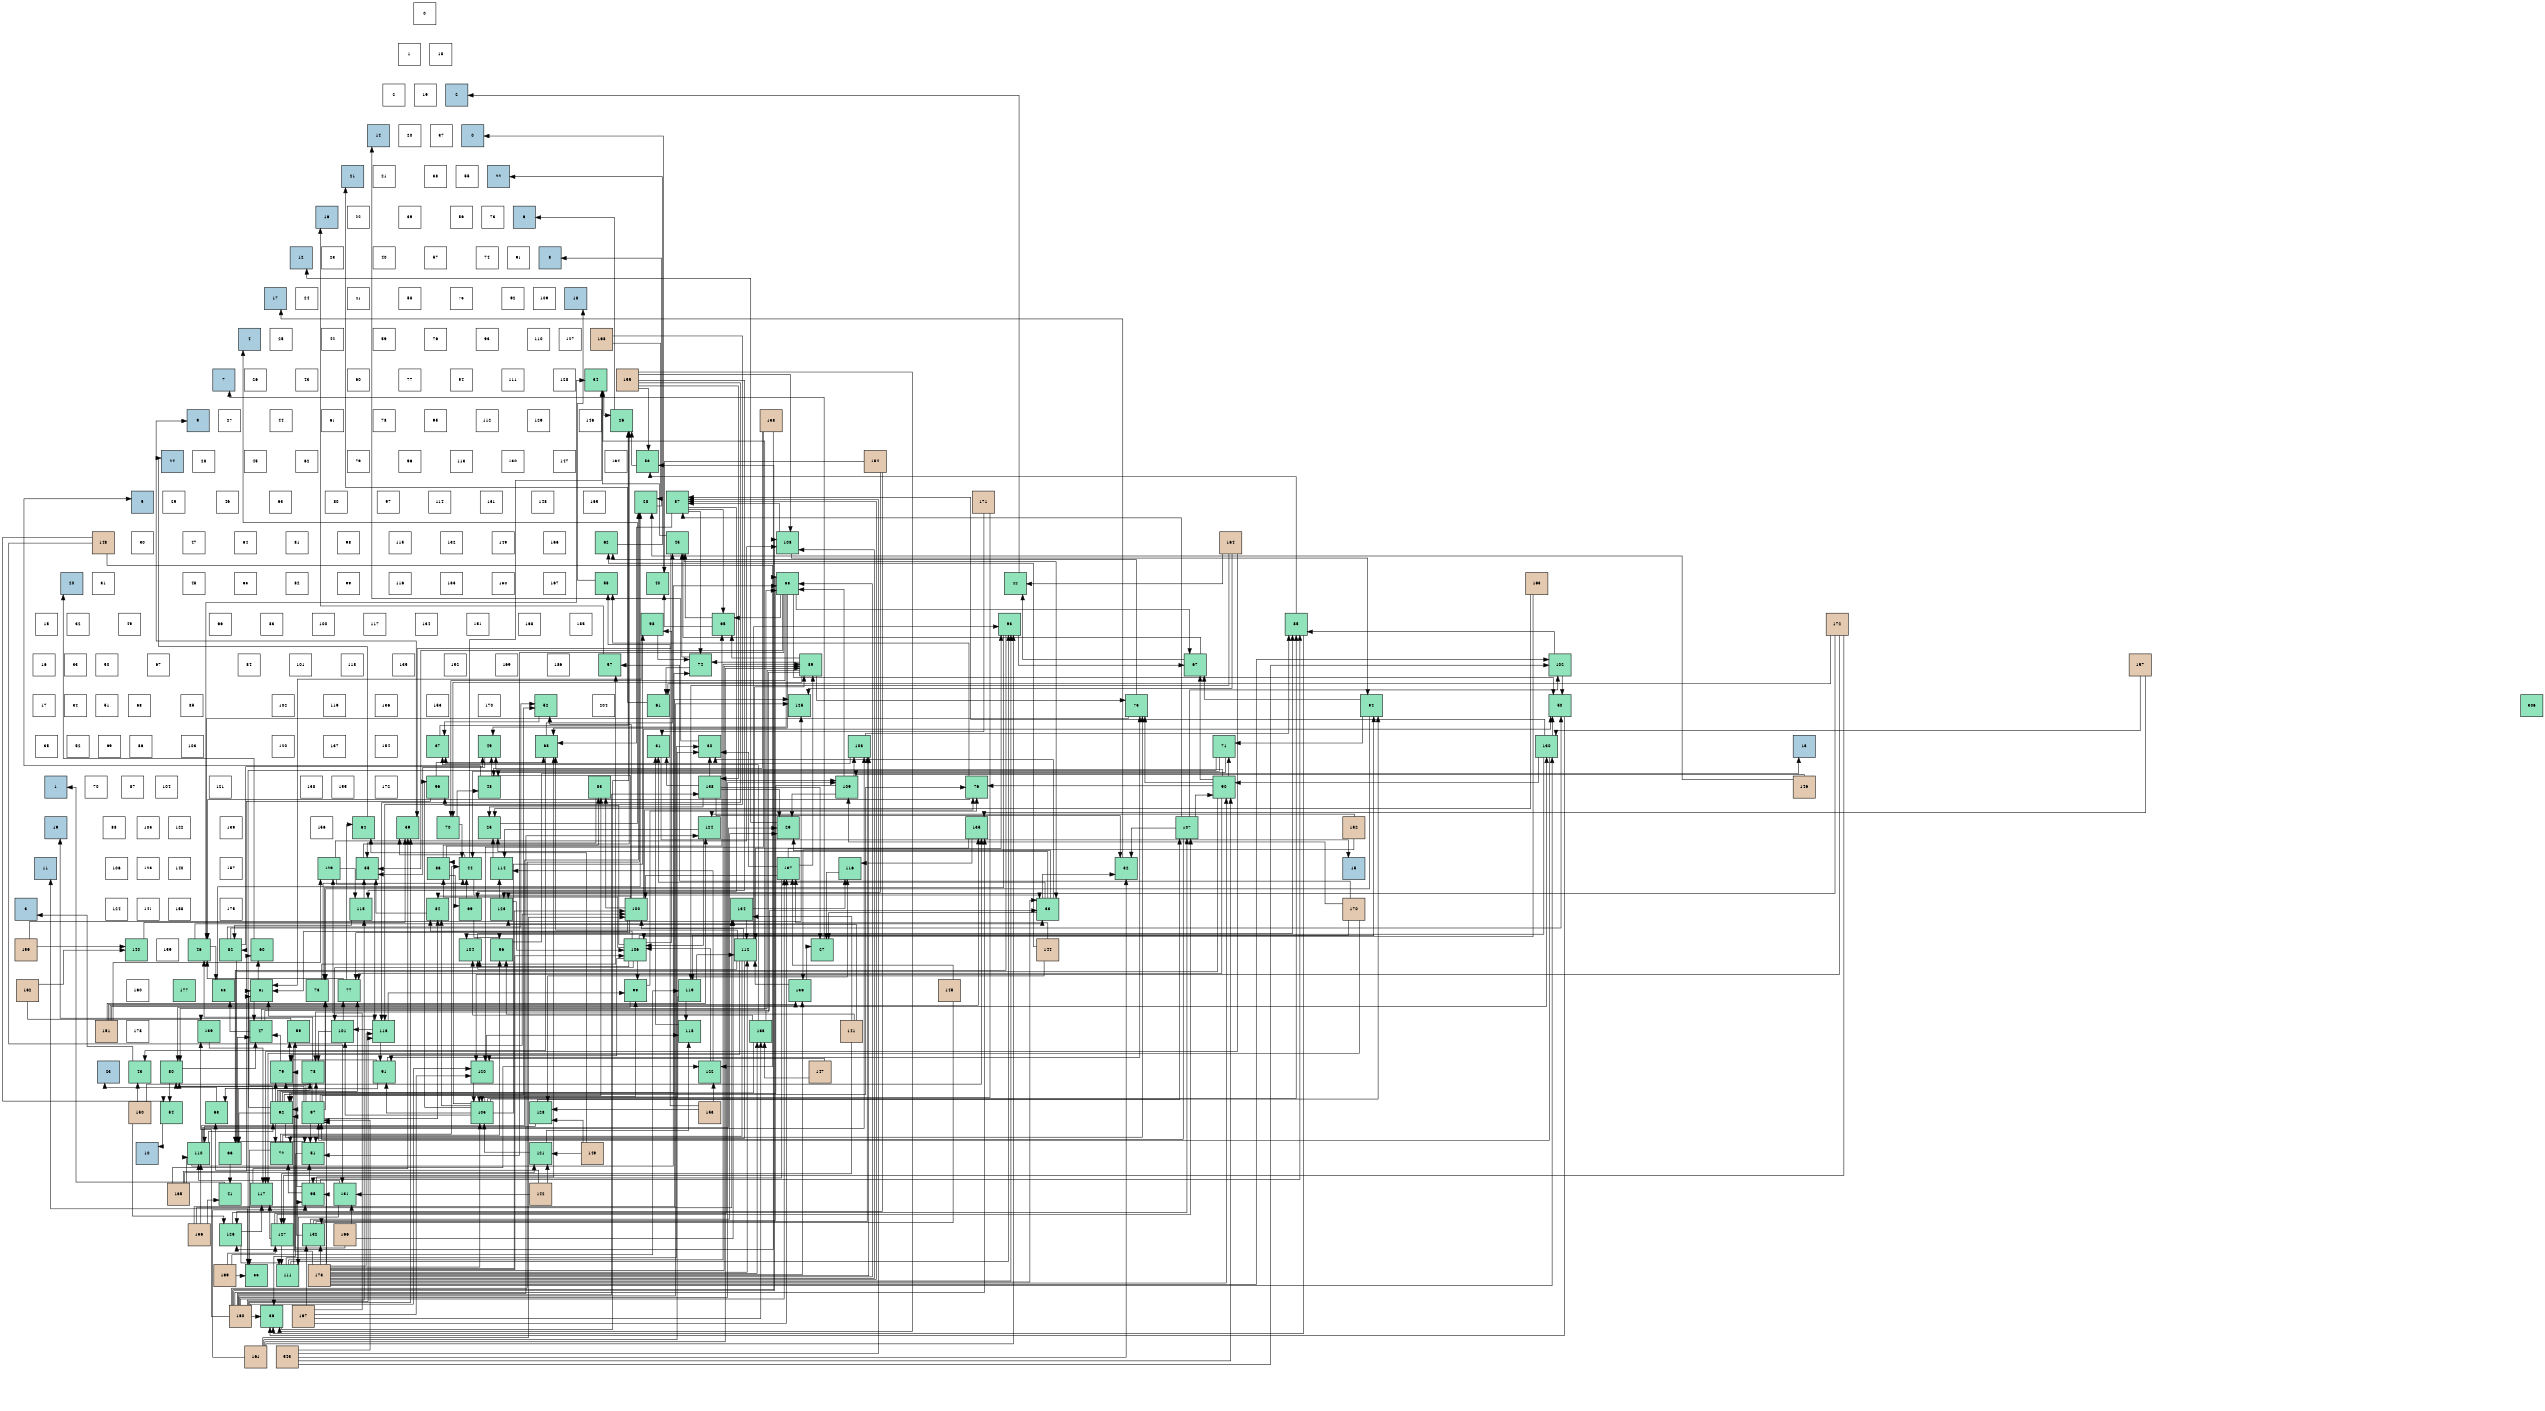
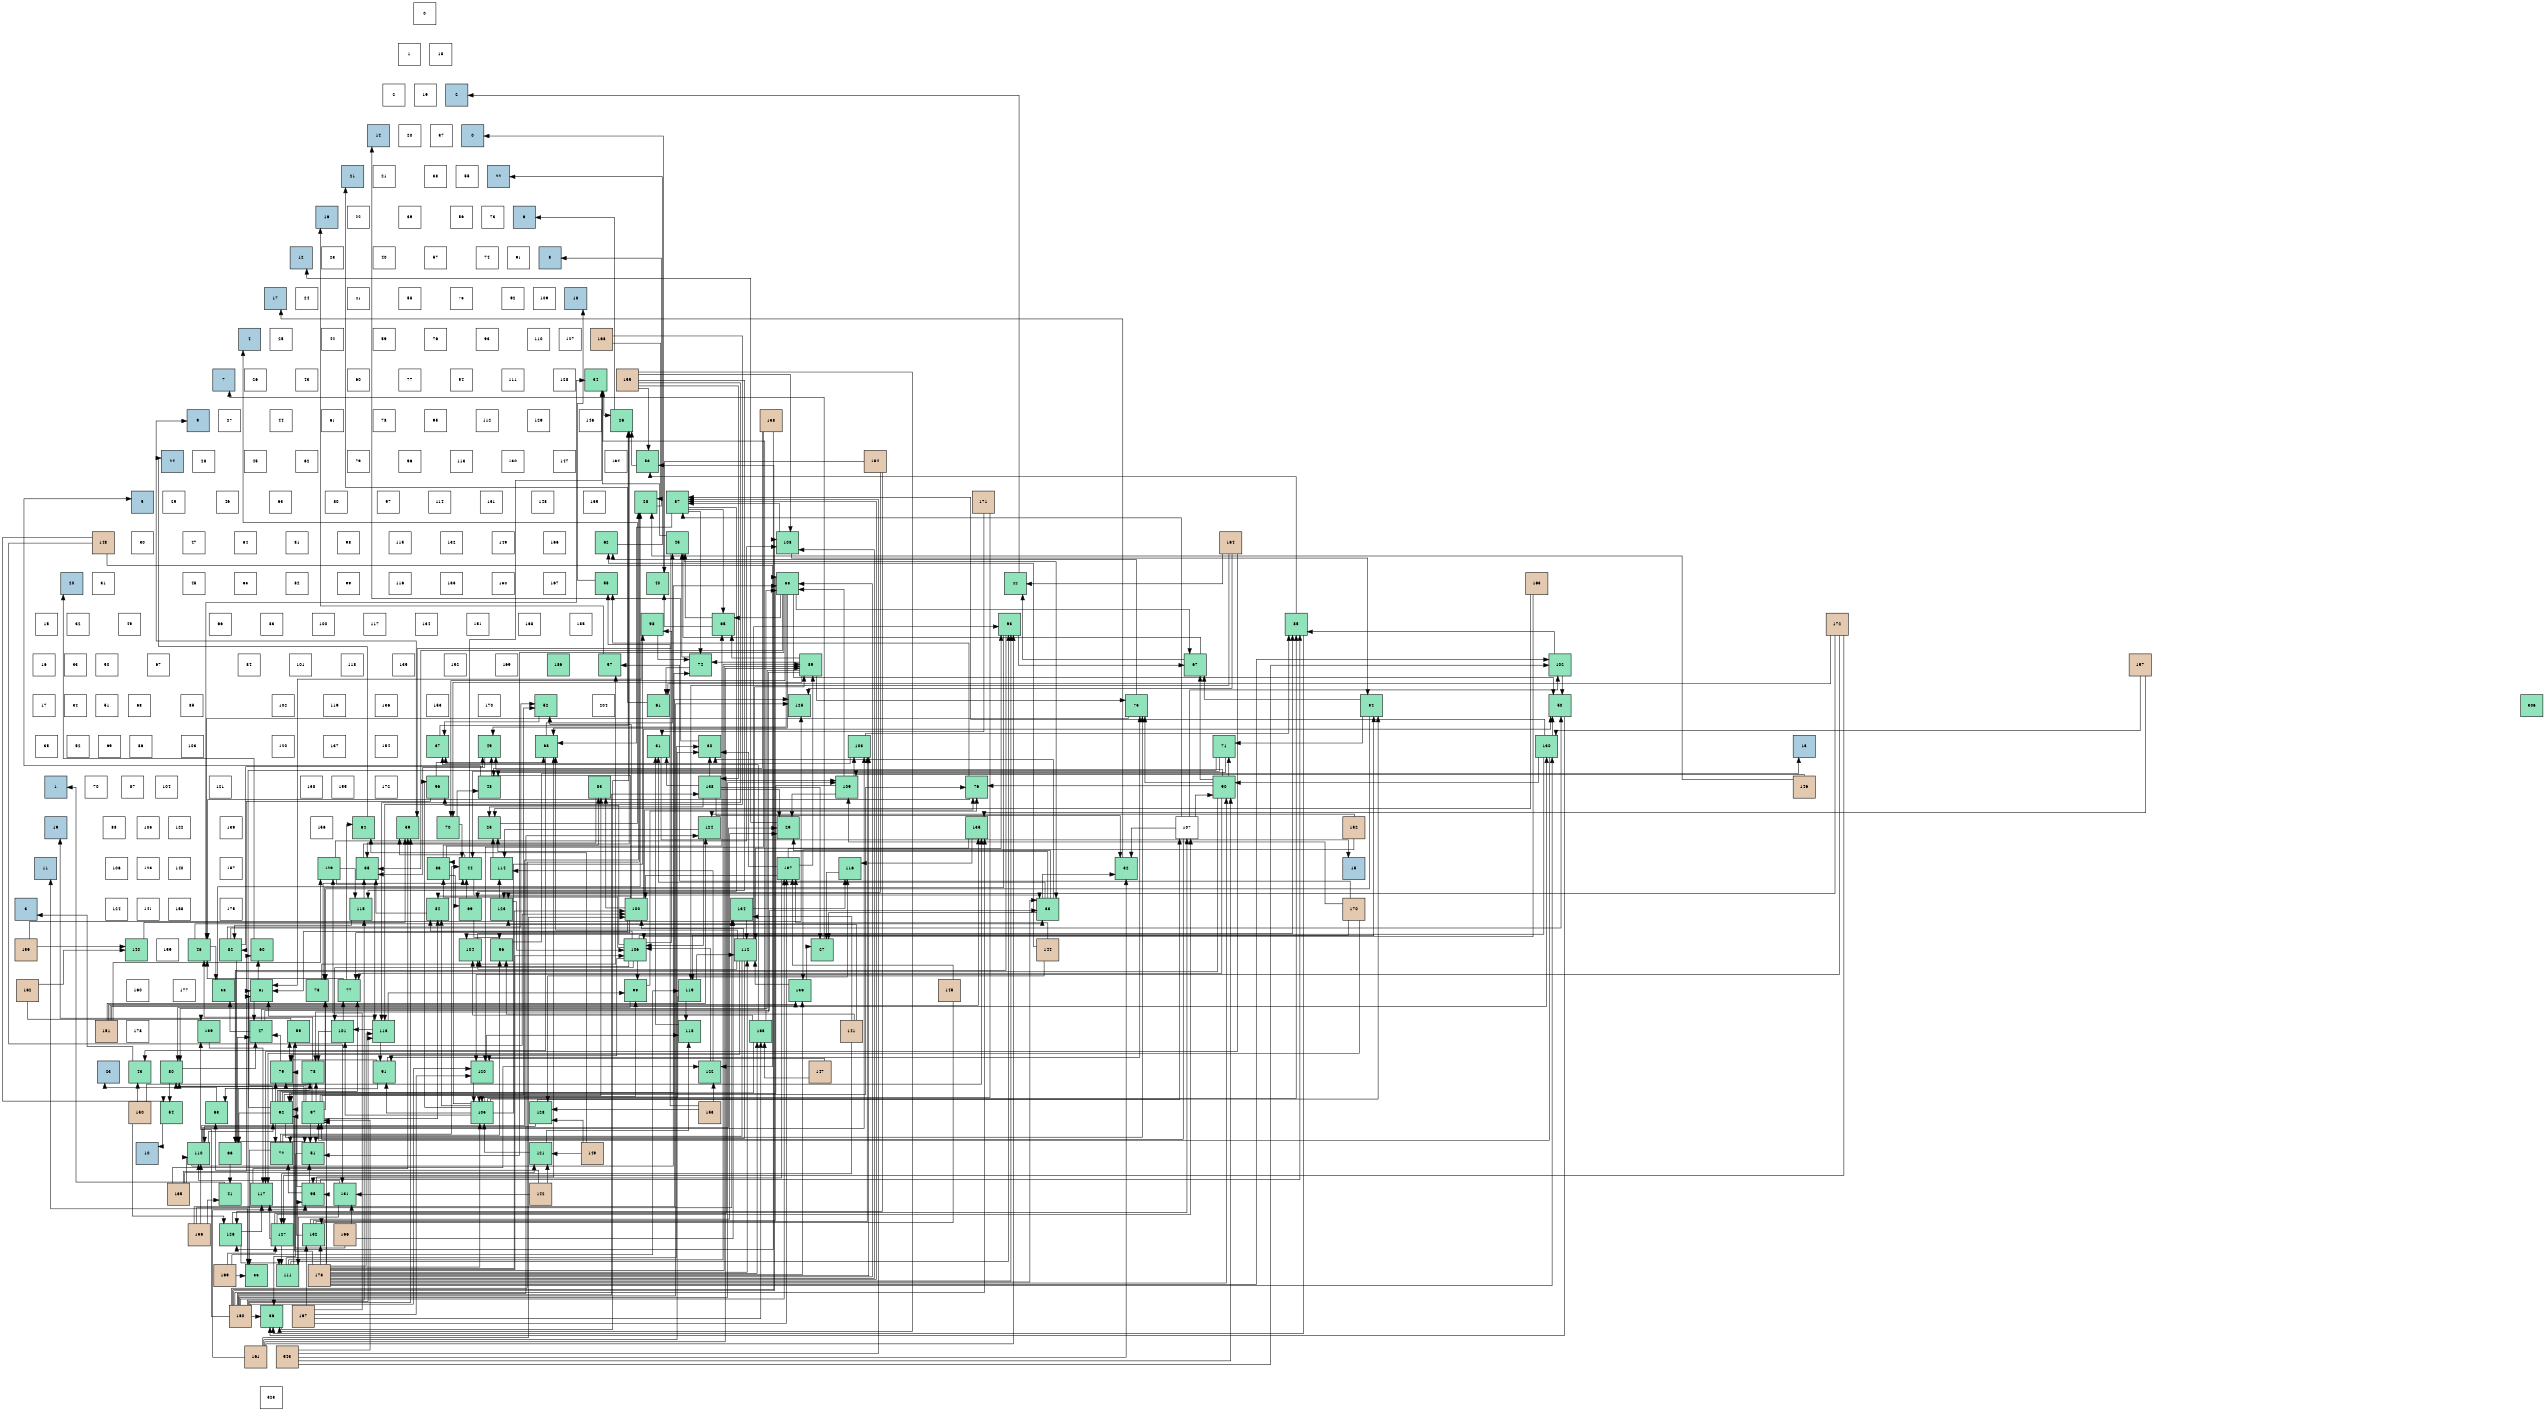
node "186": fillcolor #ffffff -> #91e3bb
node "107": fillcolor #91e3bb -> #ffffff
node "177": fillcolor #91e3bb -> #ffffff
node "323": added
